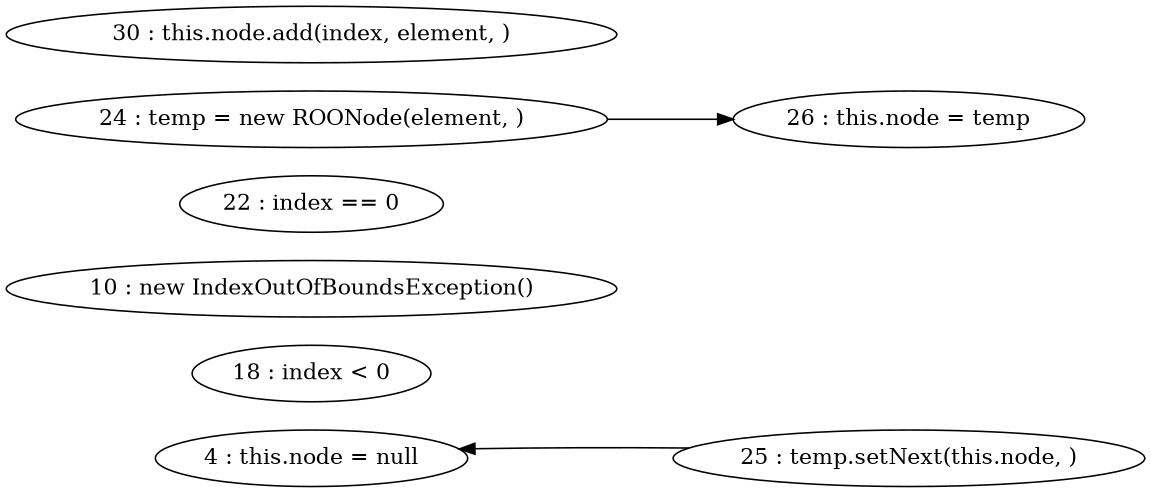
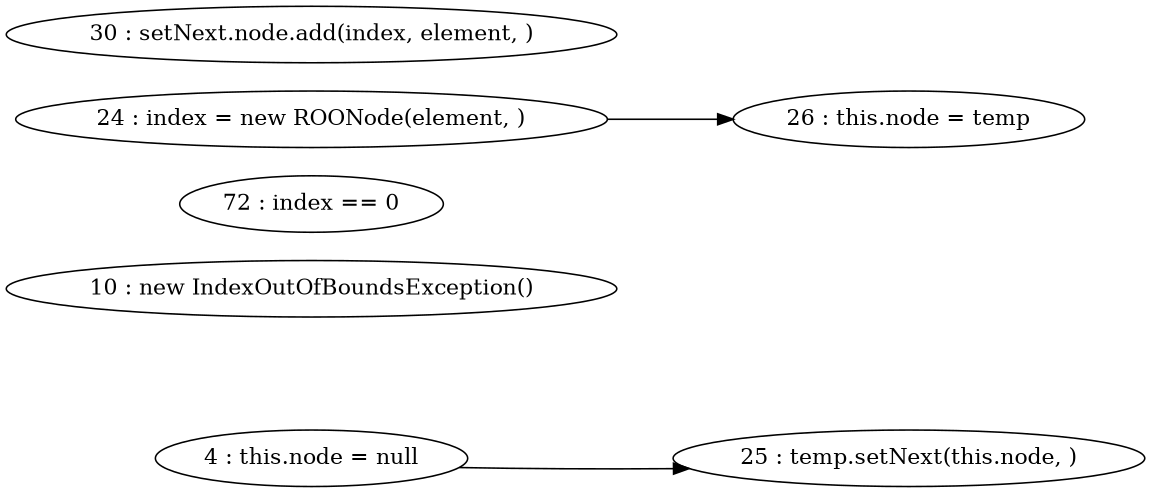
node "30 : this.node.add(index, element, )": label "30 : this.node.add(index, element, )" -> "30 : setNext.node.add(index, element, )"
node "24 : temp = new ROONode(element, )": label "24 : temp = new ROONode(element, )" -> "24 : index = new ROONode(element, )"
node "22 : index == 0": label "22 : index == 0" -> "72 : index == 0"
node "18 : index < 0": removed
edge "25 : temp.setNext(this.node, )" -> "4 : this.node = null": reversed
